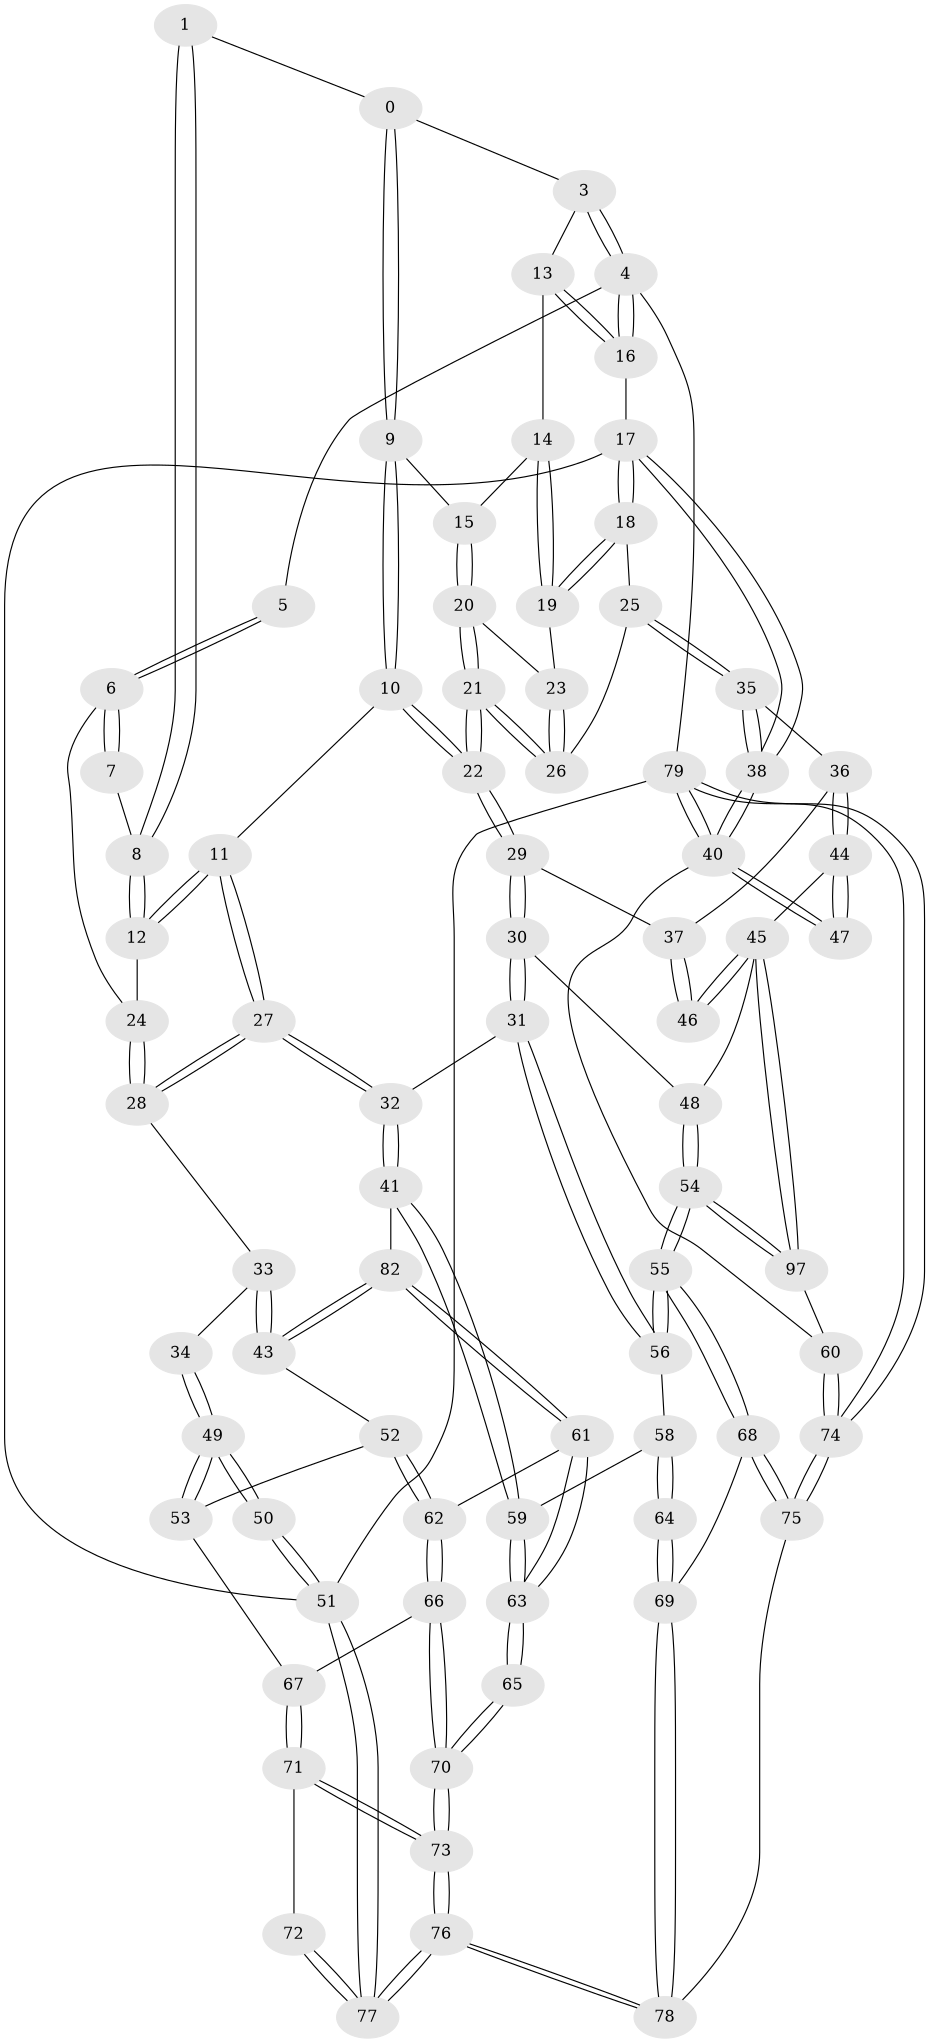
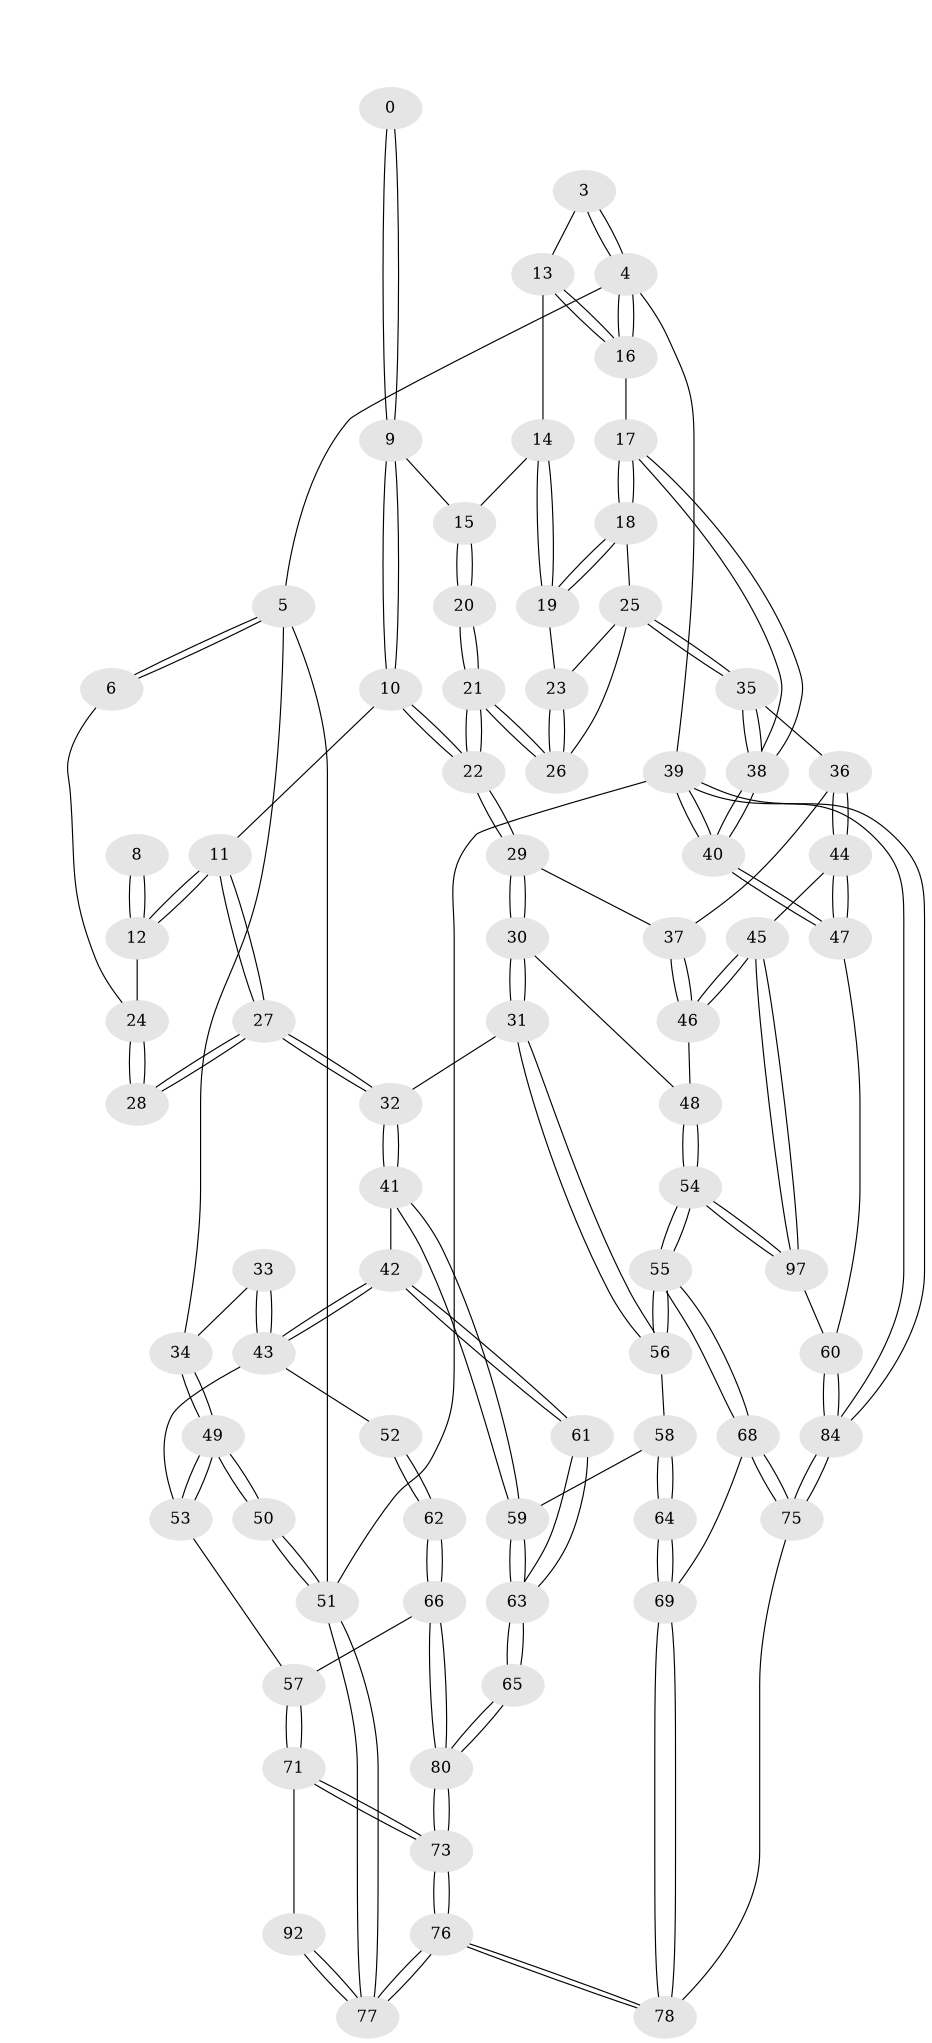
node "1": removed
edge "0" -- "3": removed
edge "20" -- "23": now "25" -- "23"
node "7": removed
node "79": label "79" -> "39"
edge "17" -- "51": now "5" -- "51"
edge "5" -- "34": added
edge "45" -- "48": now "46" -- "48"
edge "40" -- "60": now "47" -- "60"
edge "28" -- "33": removed
node "82": label "82" -> "42"
node "74": label "74" -> "84"
edge "52" -- "53": now "43" -- "53"
edge "61" -- "62": removed
node "67": label "67" -> "57"
node "70": label "70" -> "80"
node "72": label "72" -> "92"
